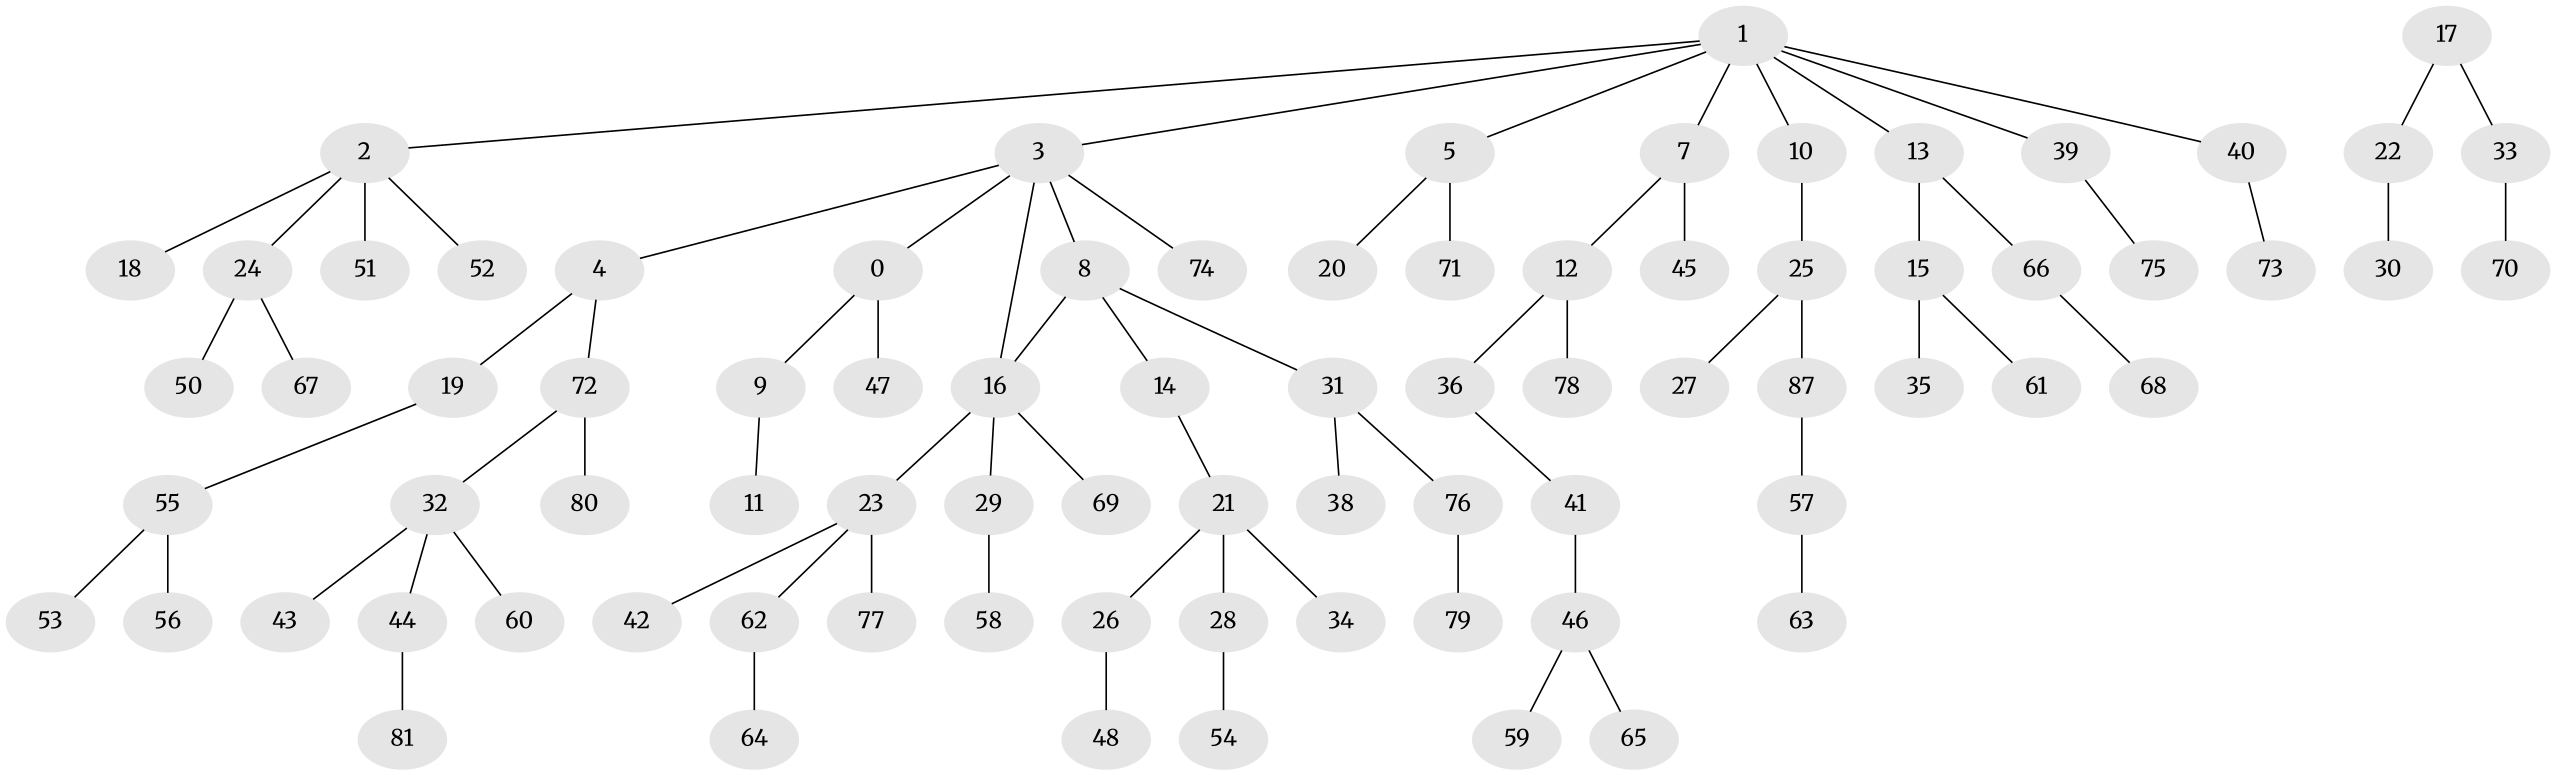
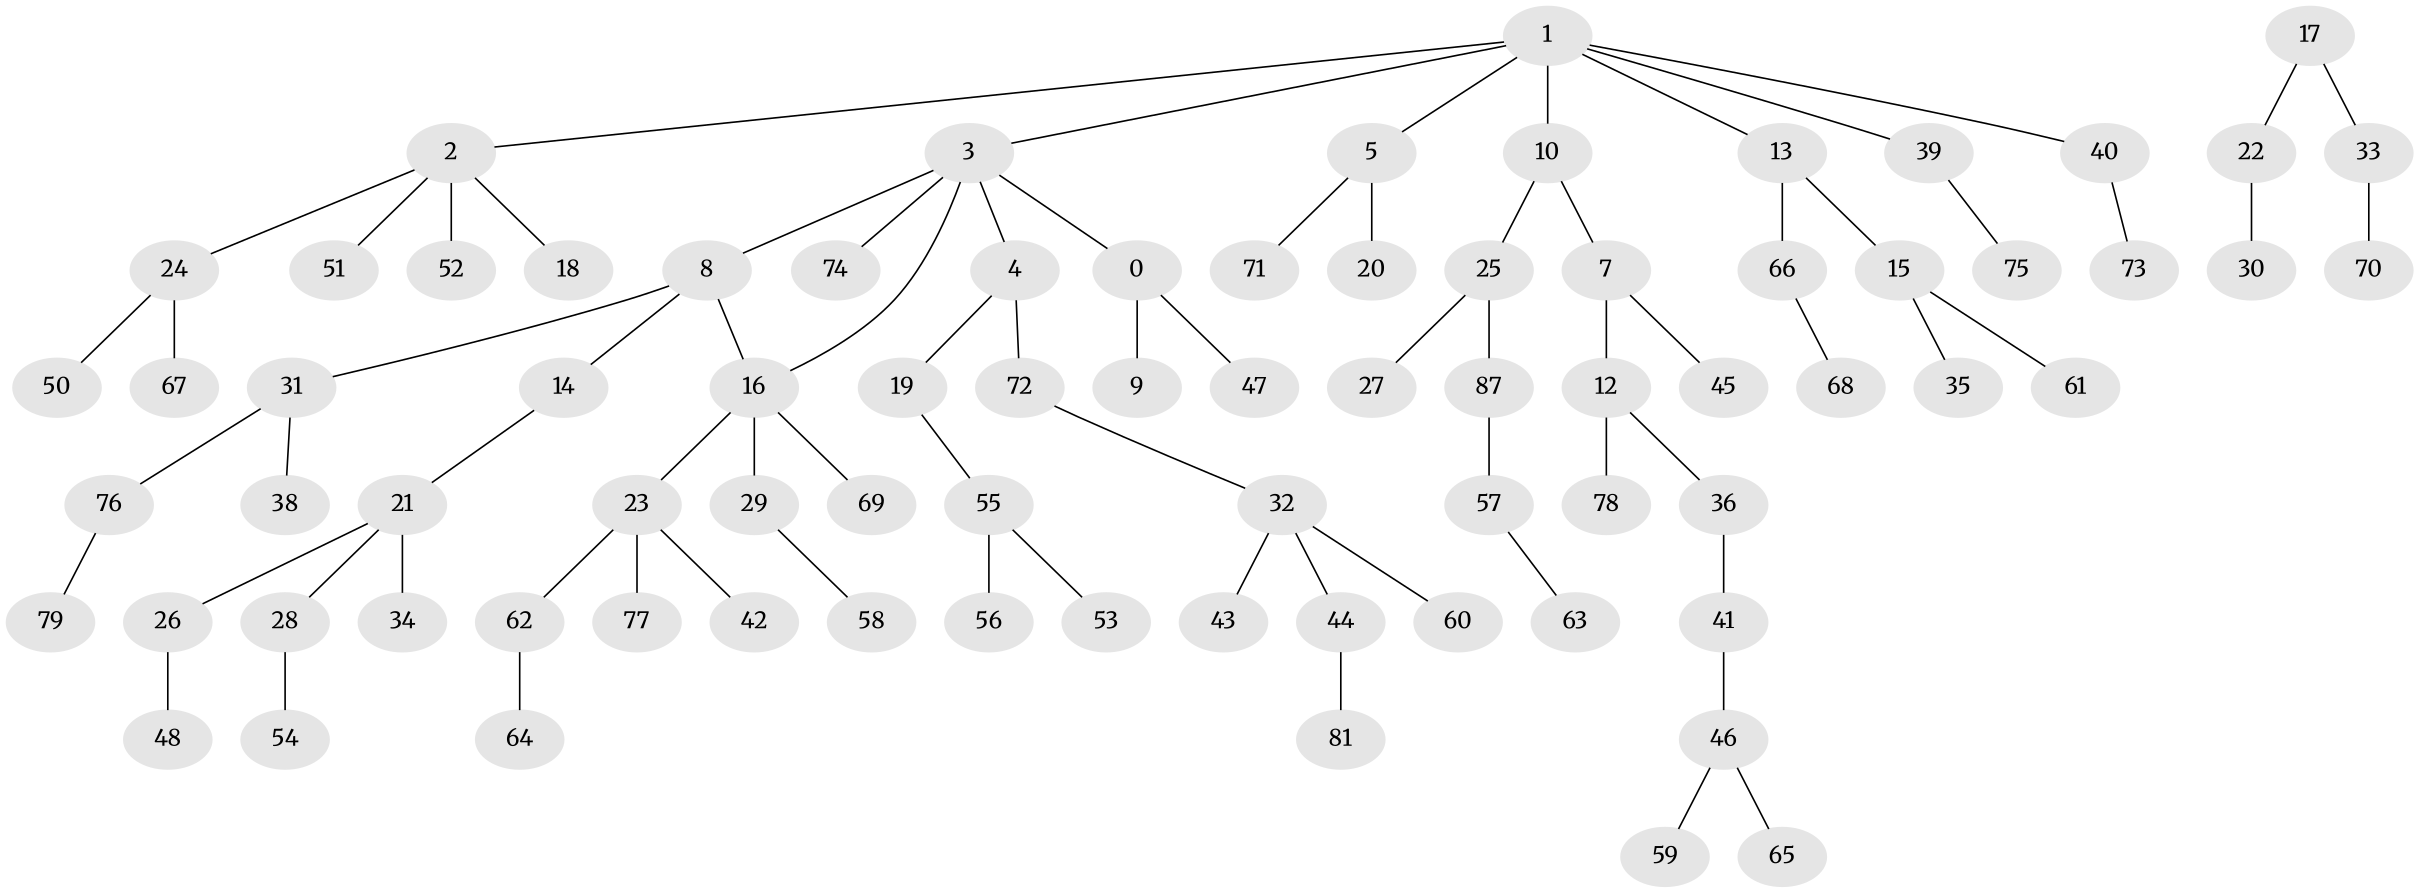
edge "1" -- "7": now "10" -- "7"
node "80": removed
node "11": removed
